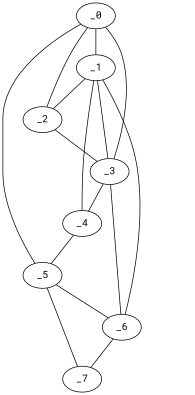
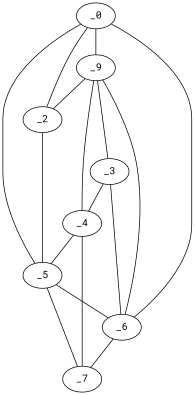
node "_1": label "_1" -> "_9"
edge "_0" -- "_3": now "_0" -- "_6"
edge "_2" -- "_3": now "_2" -- "_5"
edge "_4" -- "_7": added
